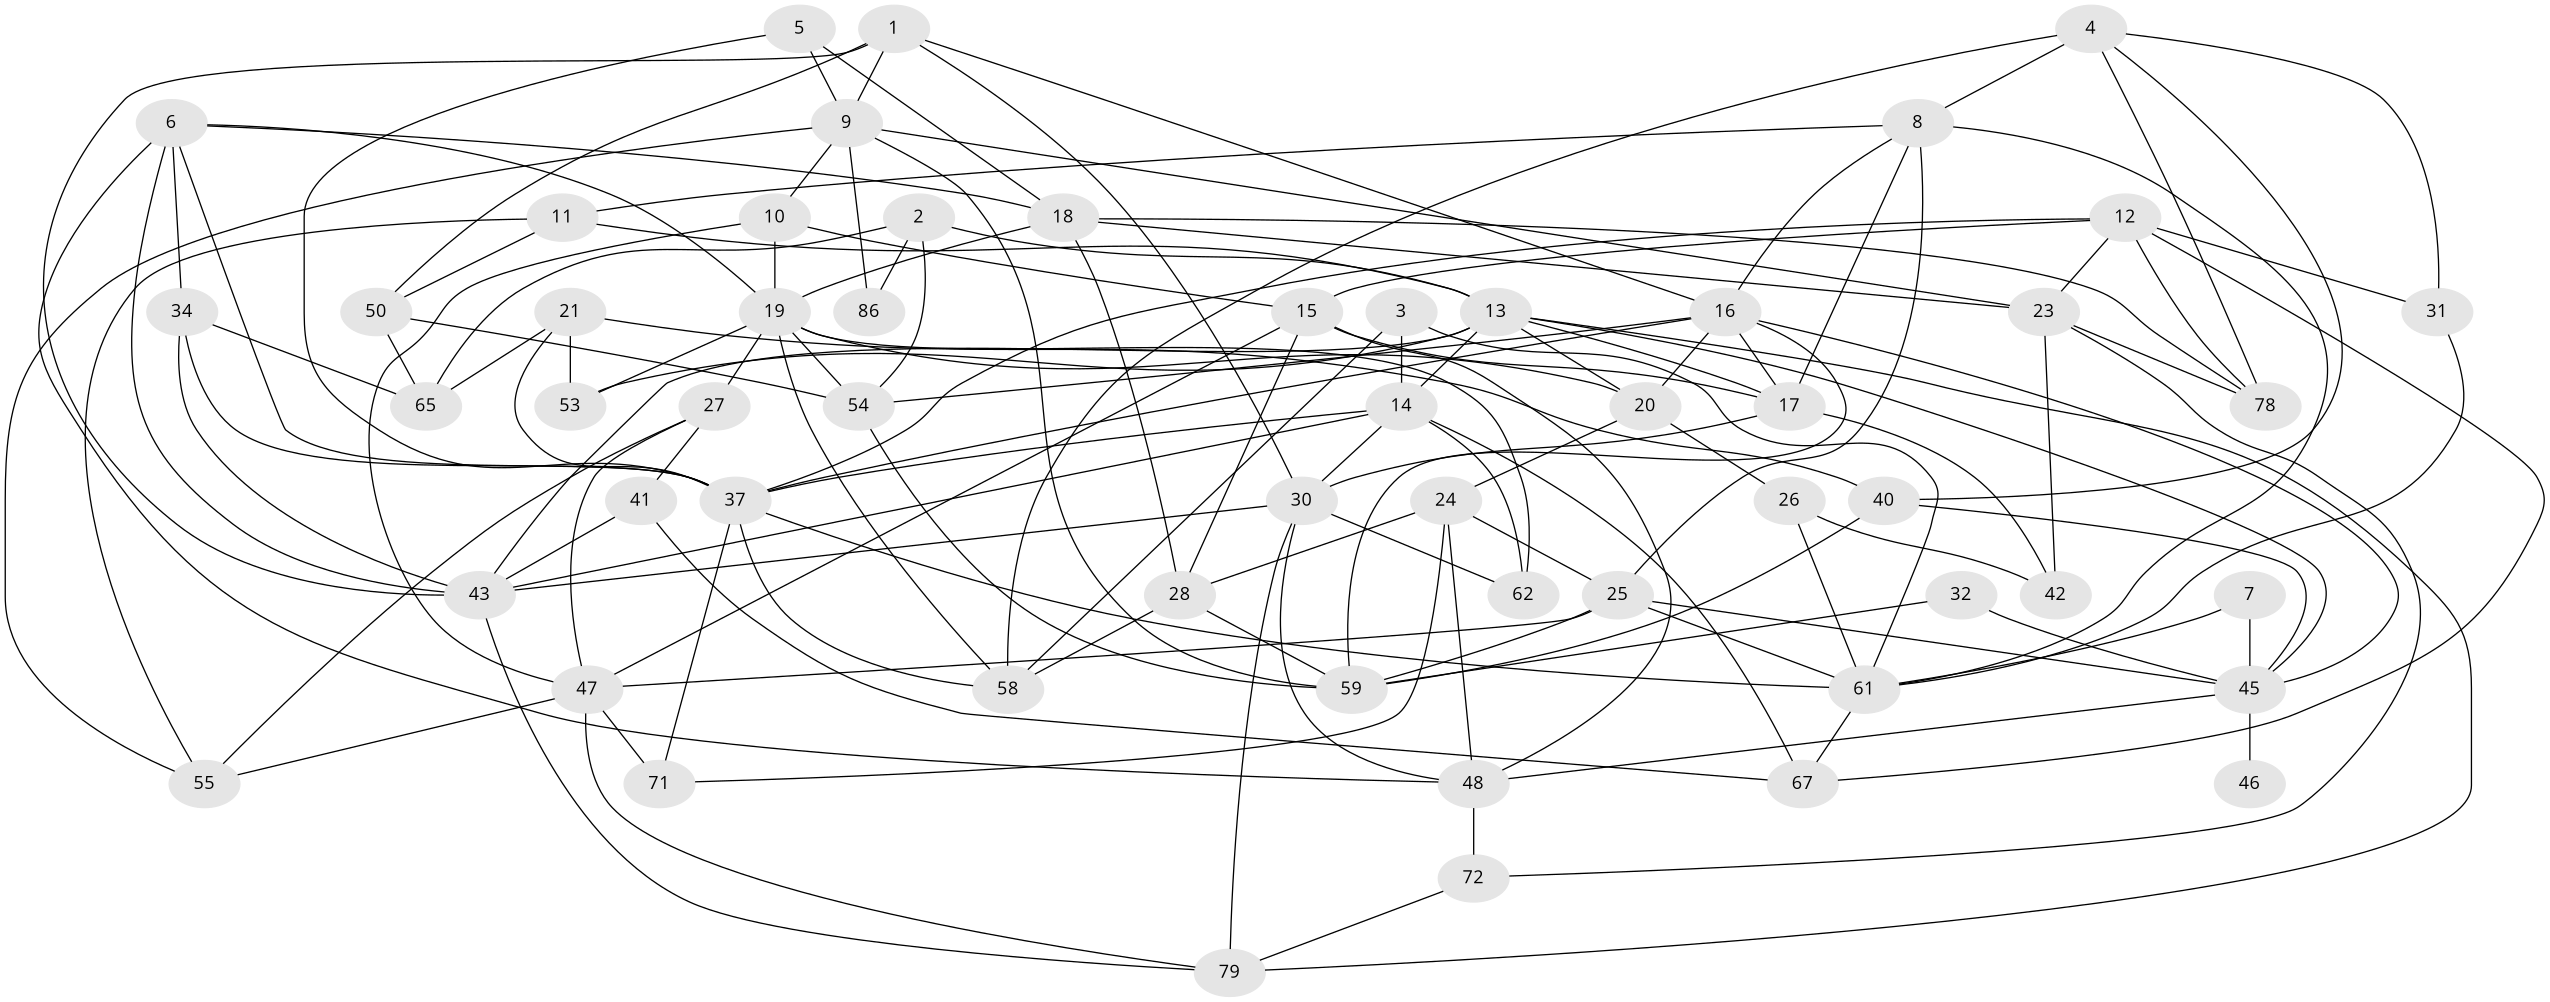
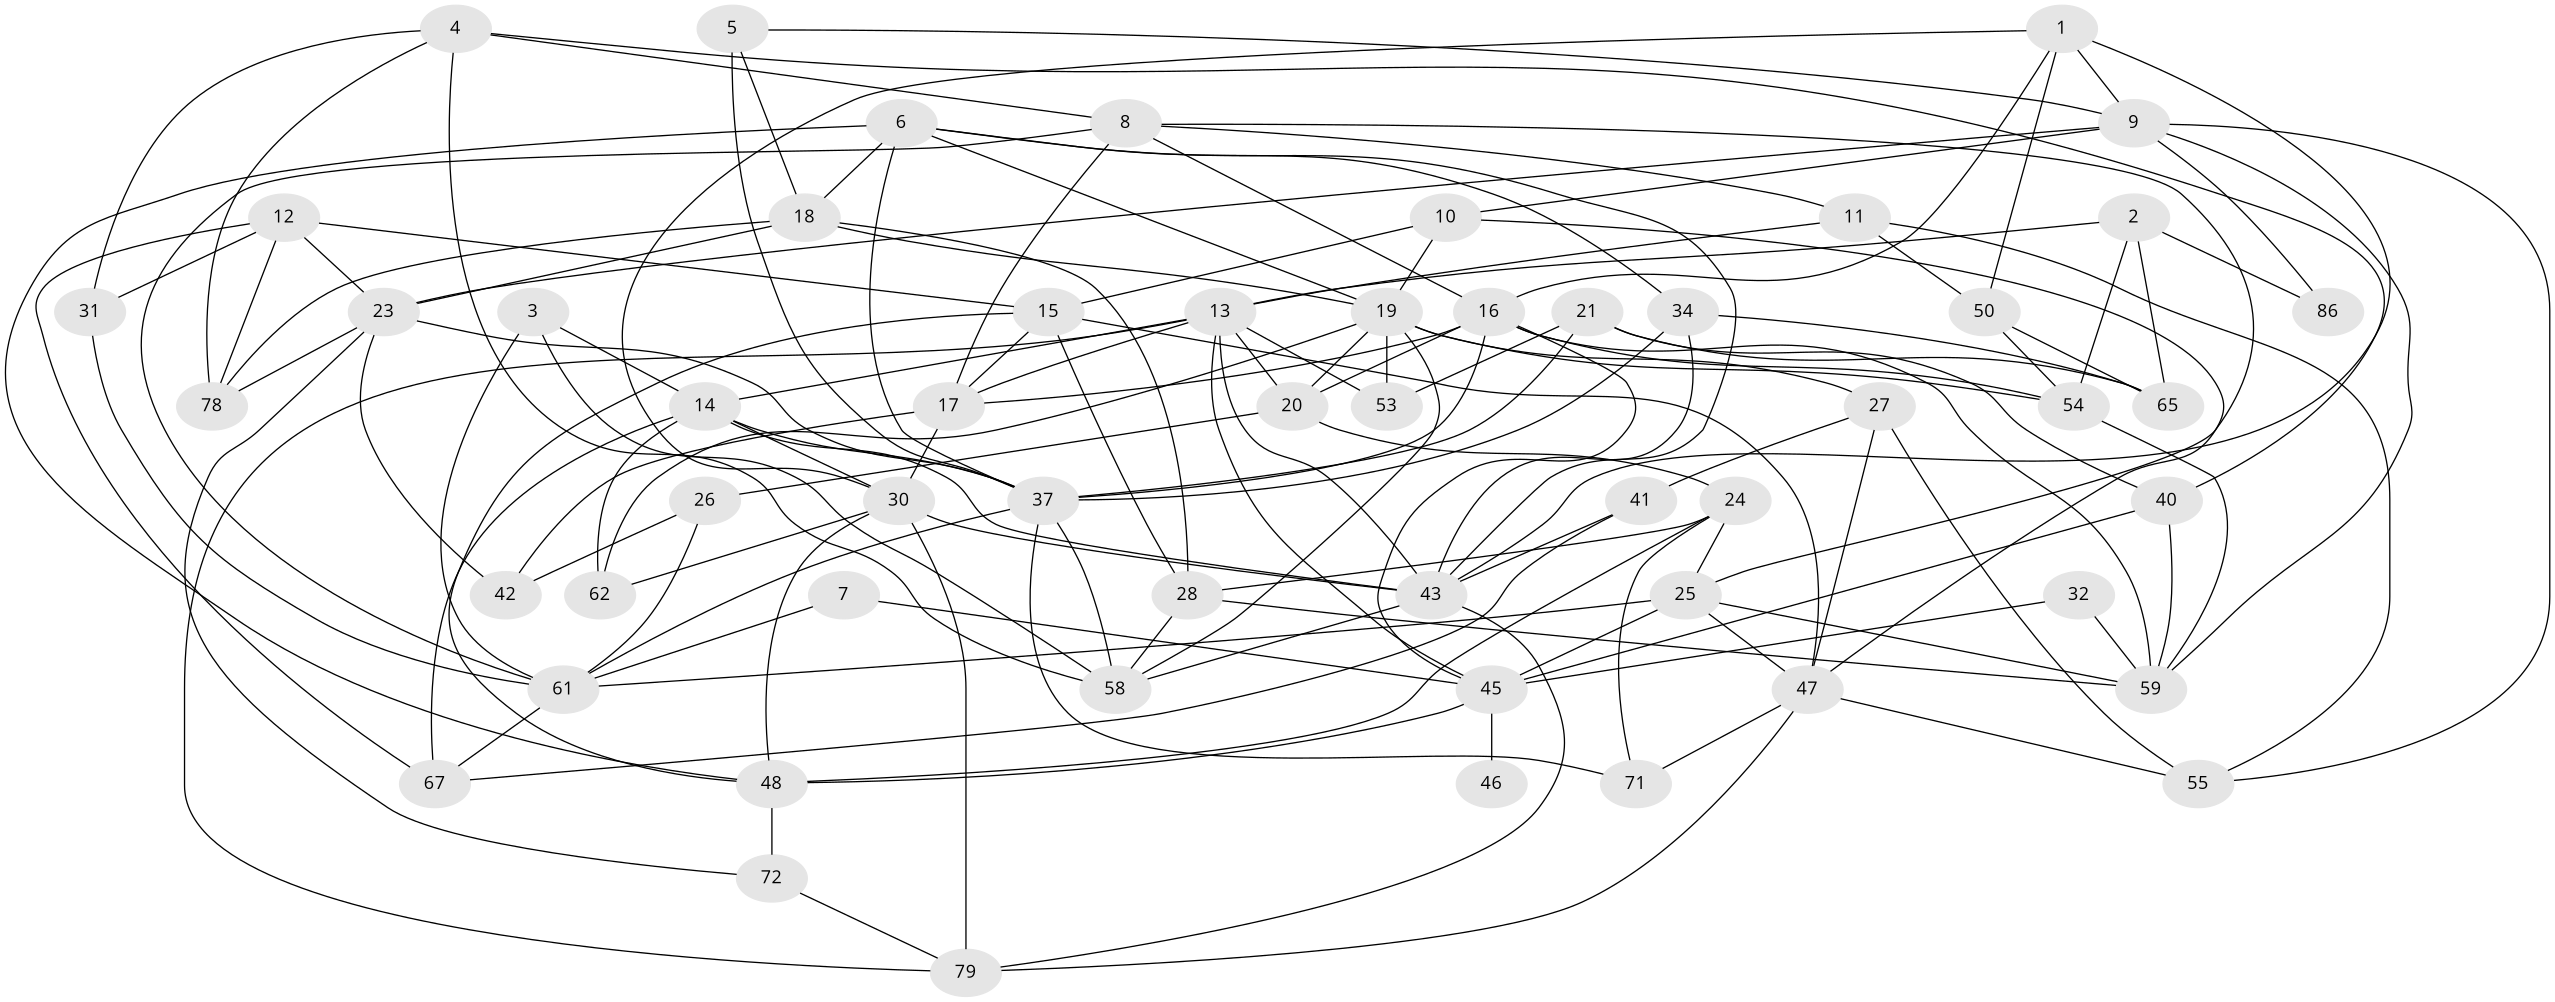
edge "12" -- "37": now "23" -- "37"
edge "43" -- "58": added
